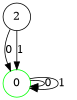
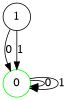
node "2": label "2" -> "1"
